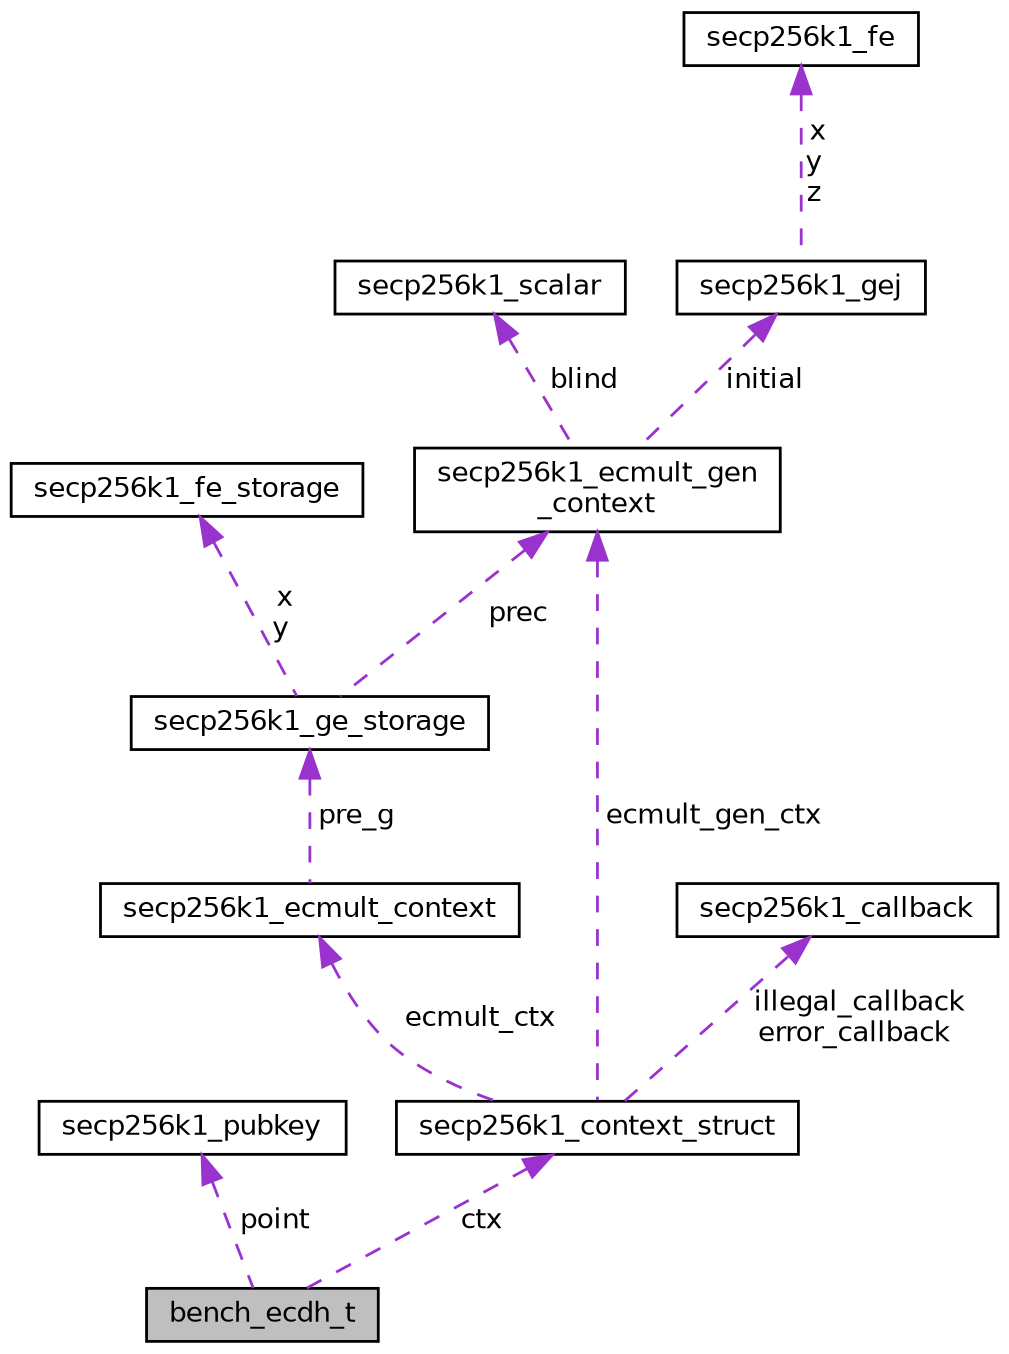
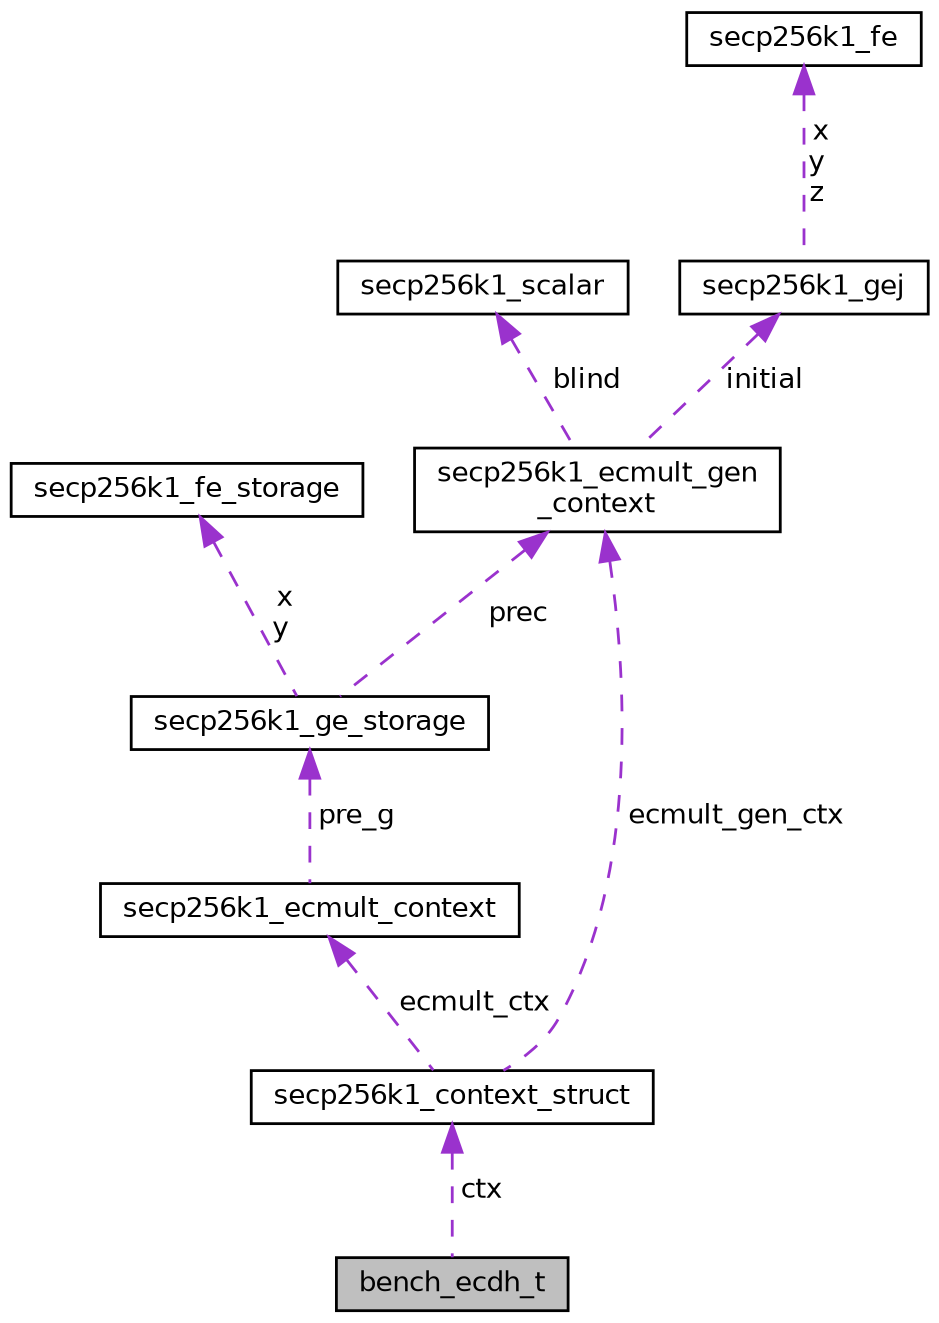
node "secp256k1_callback": removed
node "secp256k1_pubkey": removed
